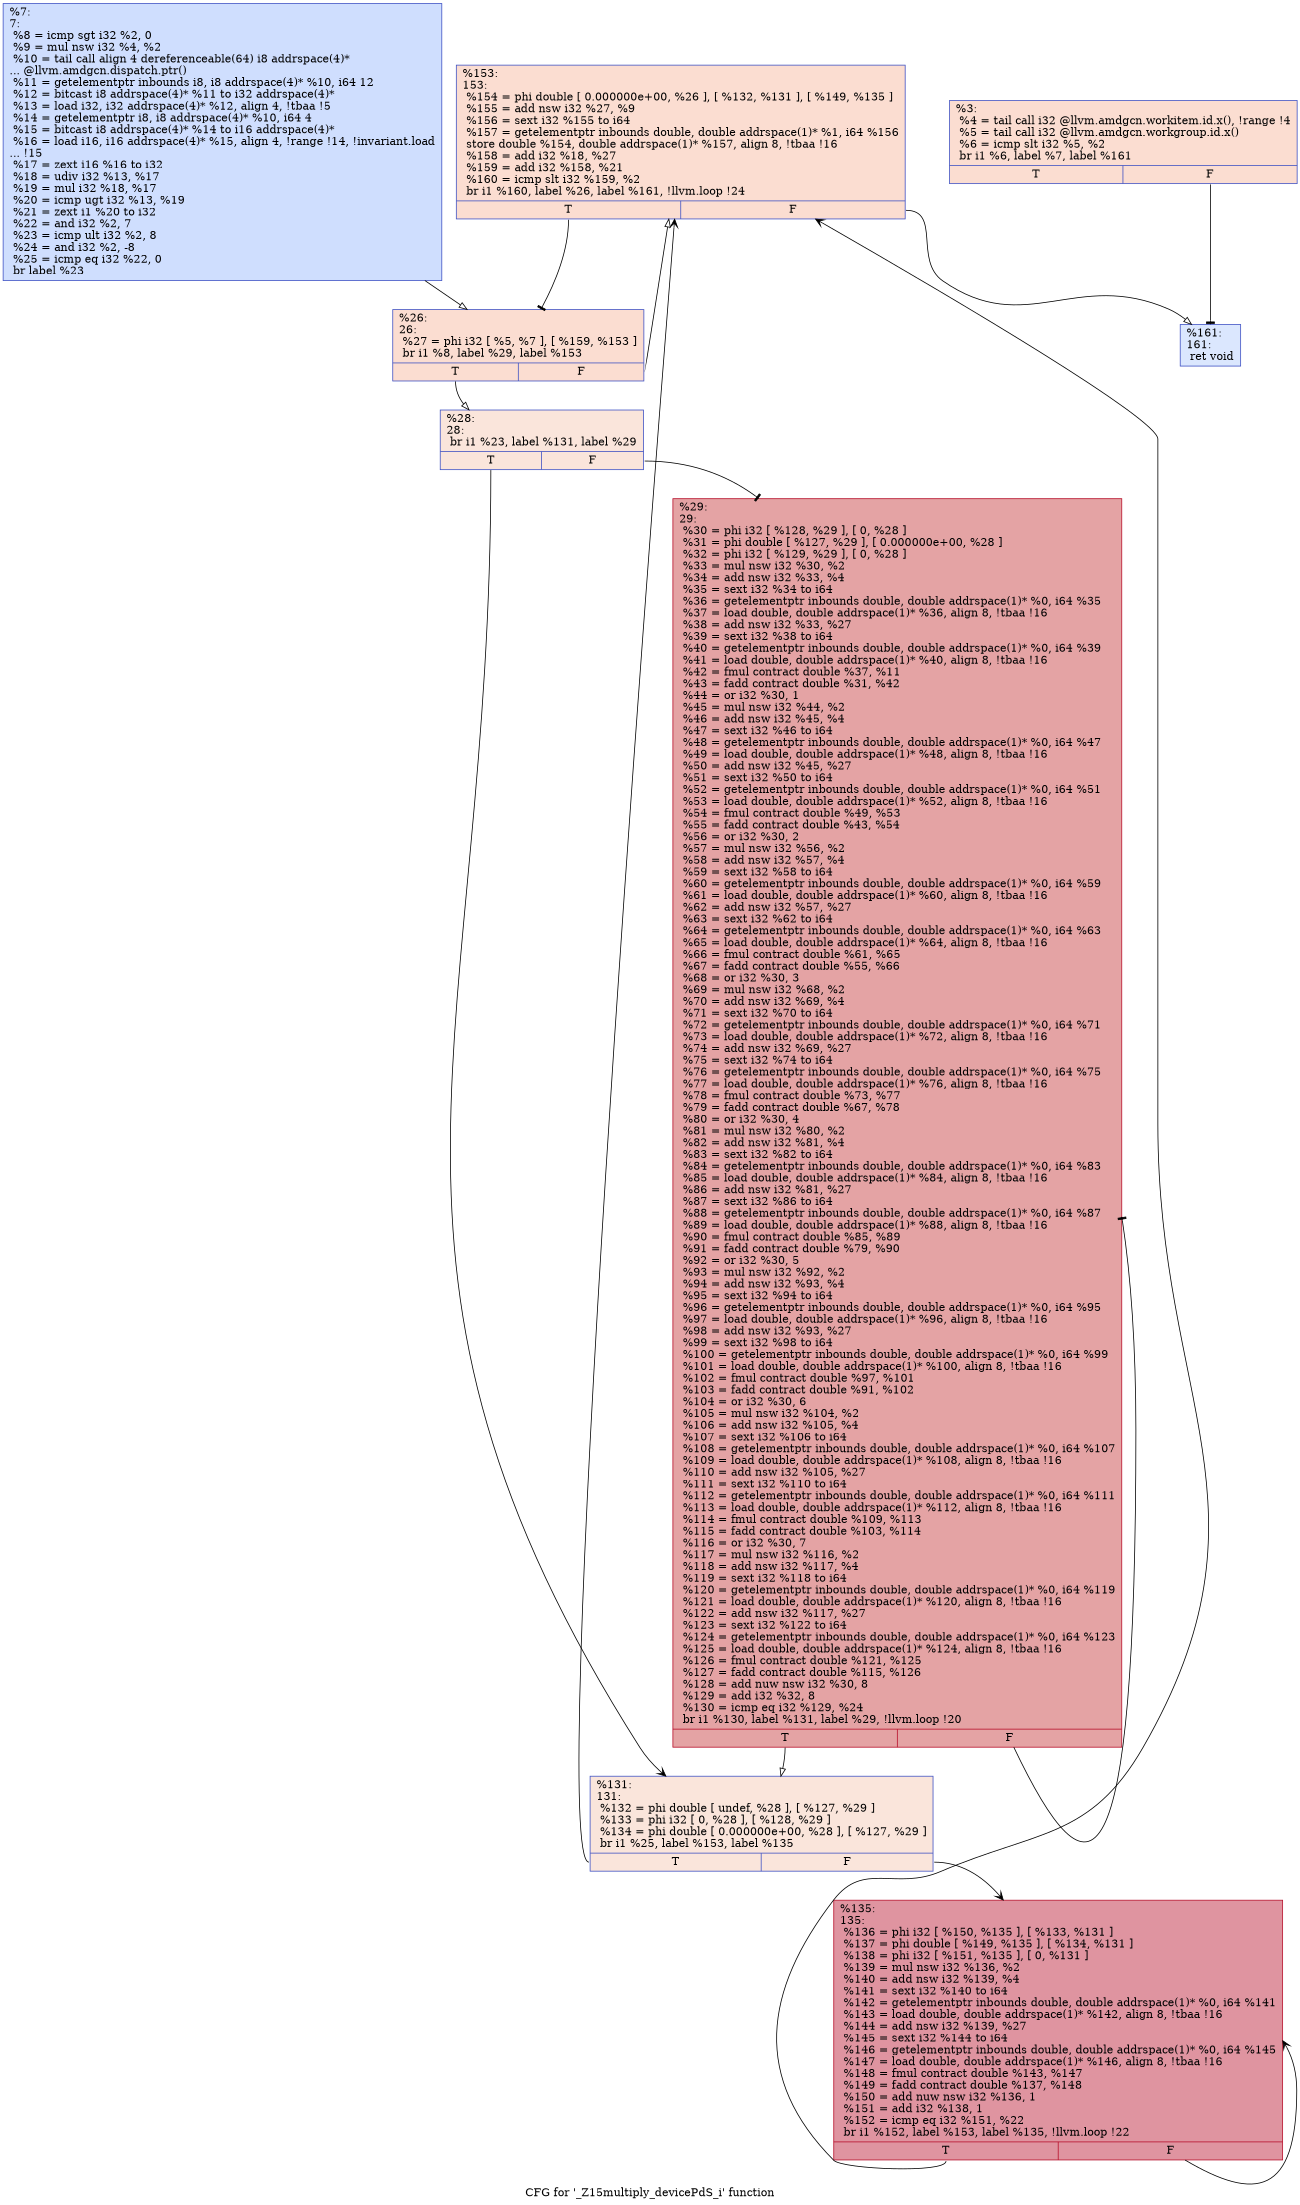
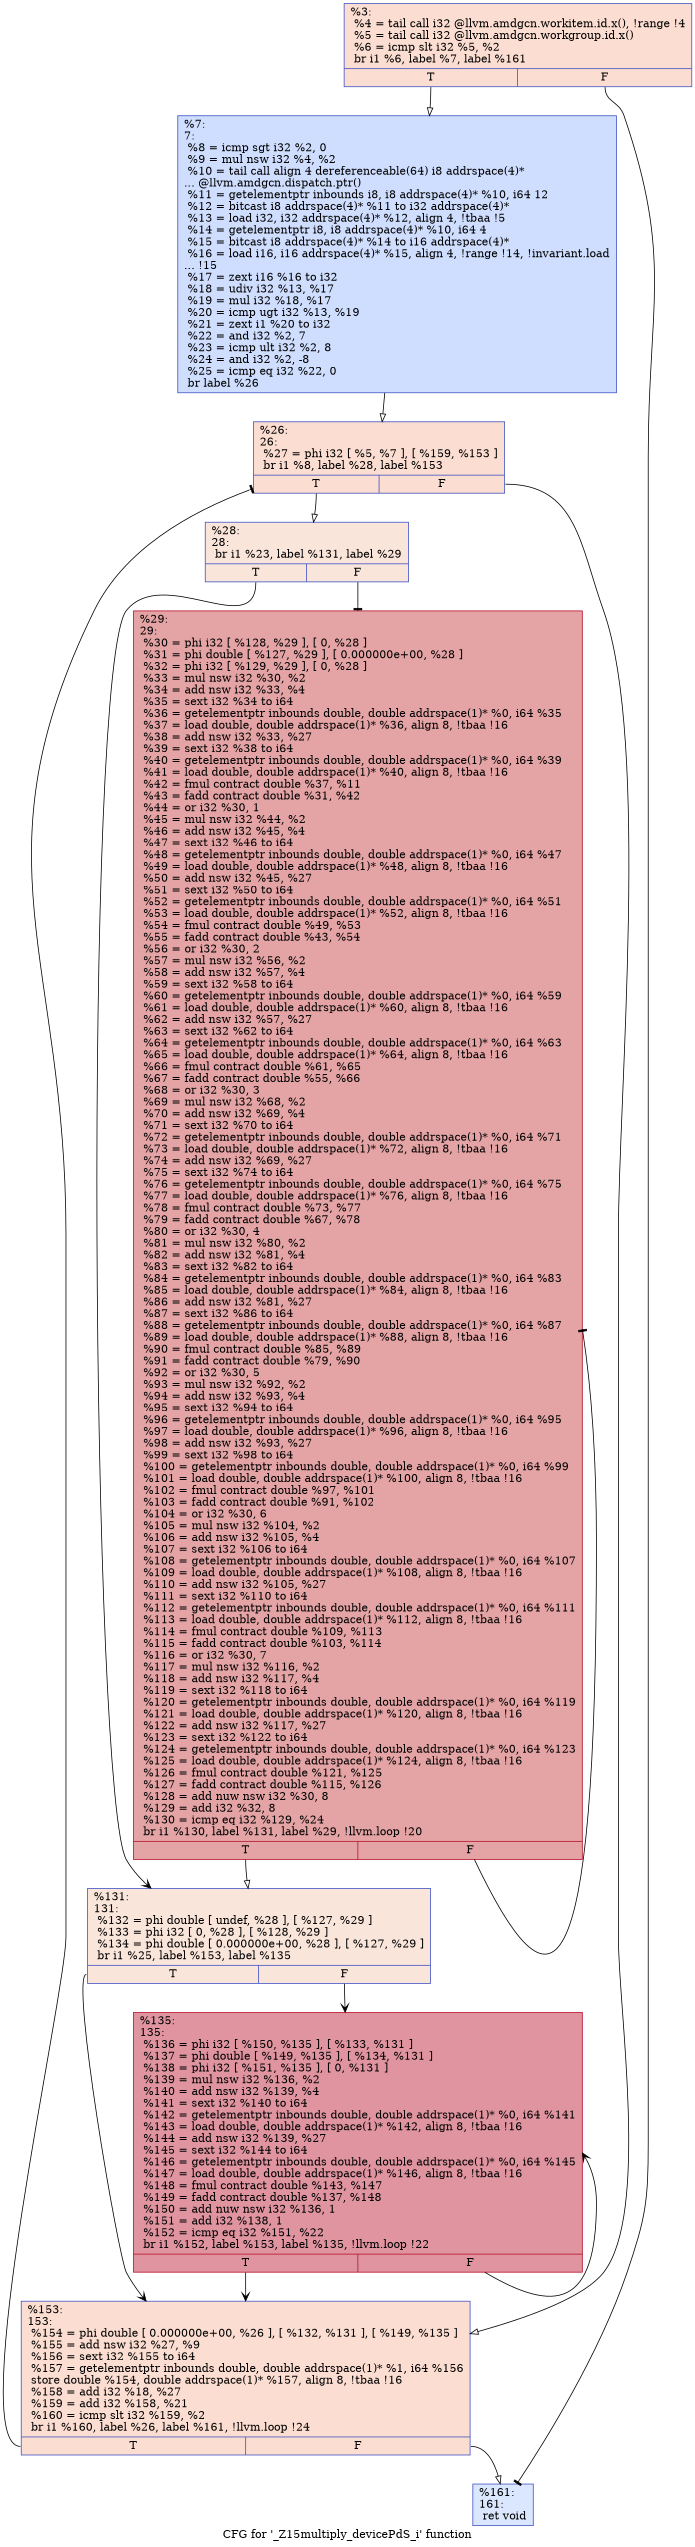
edge "%3:" -> "%7:": added
node "%7:": text "br label %23" -> "br label %26"
node "%26:": text "br i1 %8, label %29, label %153" -> "br i1 %8, label %28, label %153"
